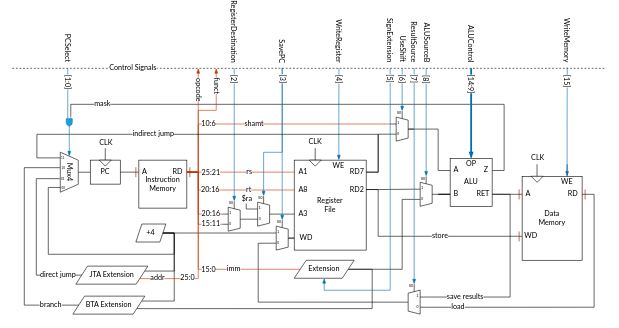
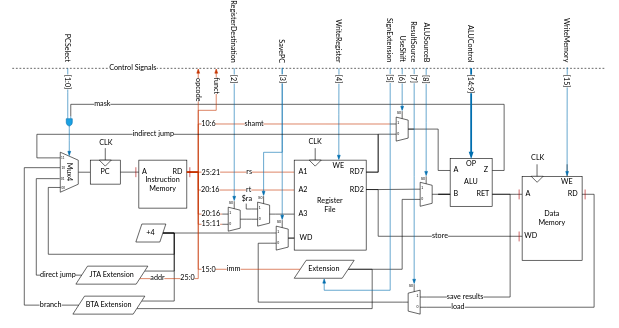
node "A8": label "A8" -> "A2"
